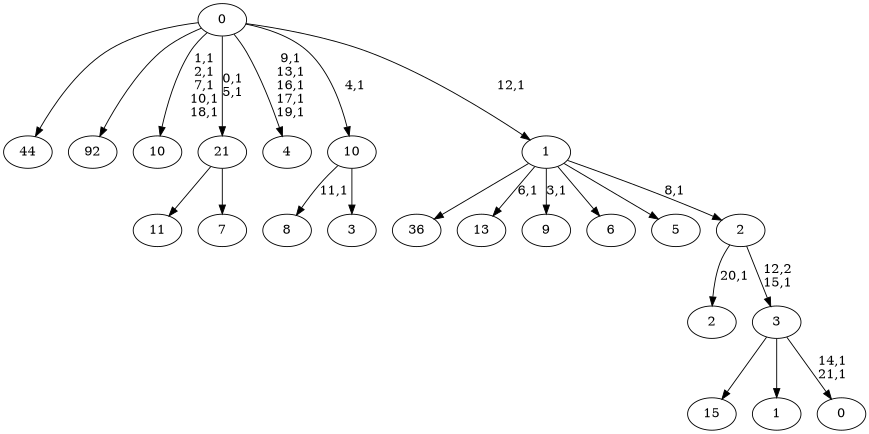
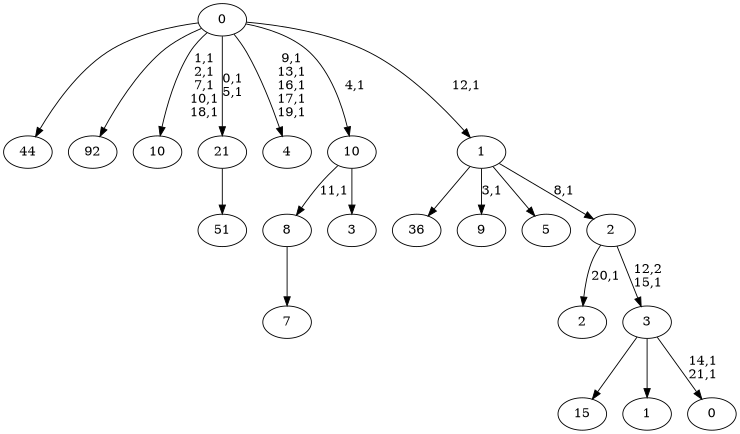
edge "21" -> "7": now "8" -> "7"
node "11": label "11" -> "51"
node "13": removed
node "6": removed
